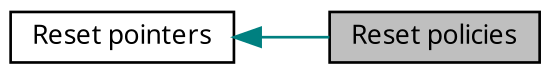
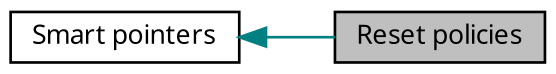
node "Reset pointers": label "Reset pointers" -> "Smart pointers"
